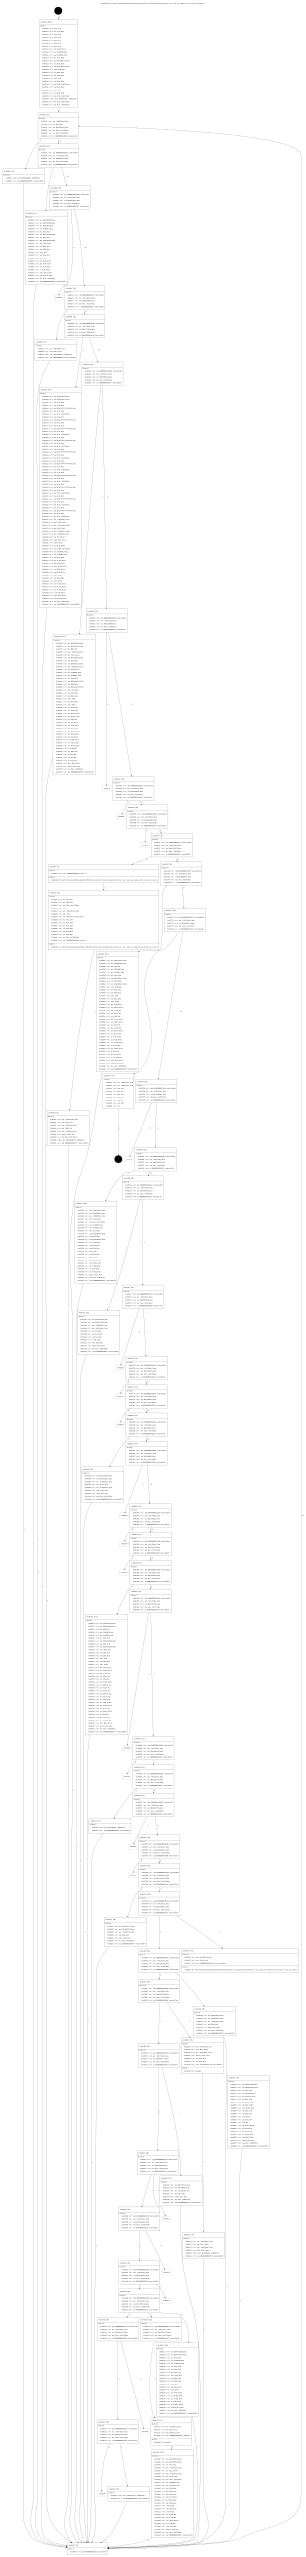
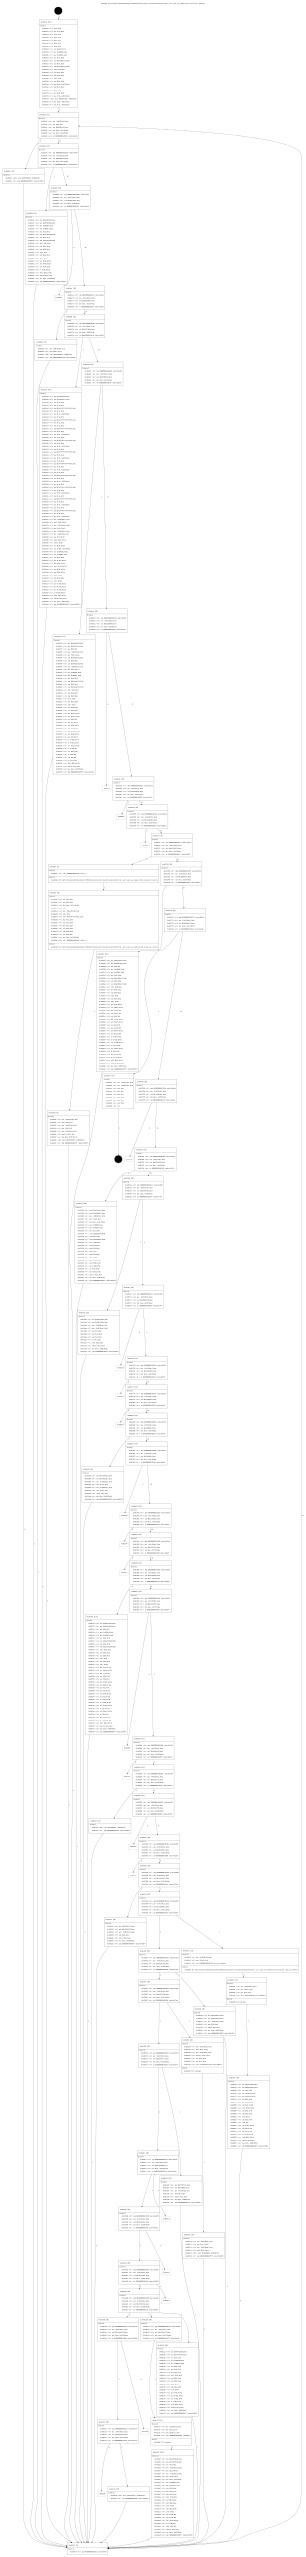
node "0x401fd1 [15]": added
